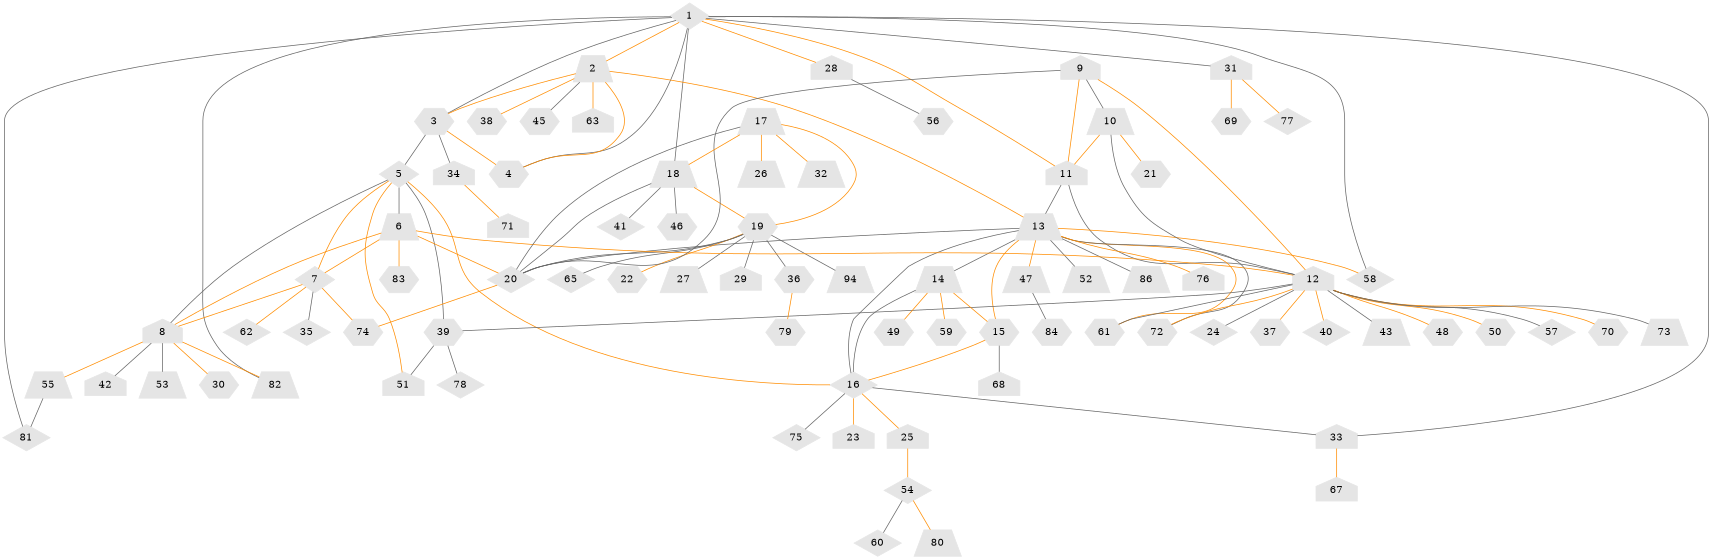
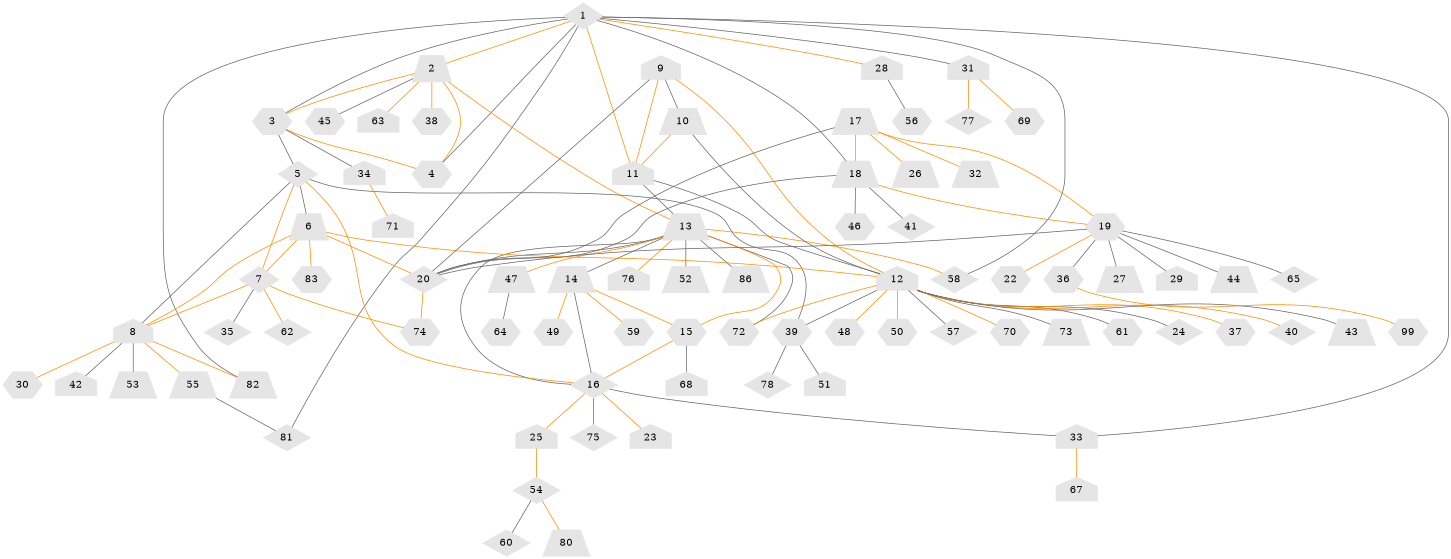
node "21": removed
edge "13" -- "61": removed
edge "5" -- "51": removed
node "94": label "94" -> "44"
node "79": label "79" -> "99"
node "84": label "84" -> "64"
